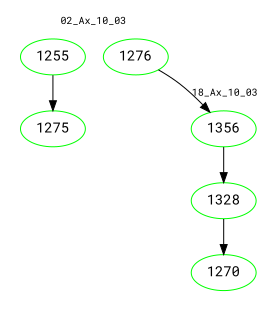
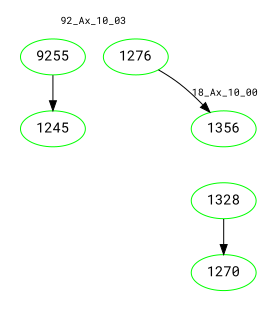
cluster "02_Ax_10_03": label "02_Ax_10_03" -> "92_Ax_10_03"
node "1255": label "1255" -> "9255"
cluster "18_Ax_10_03": label "18_Ax_10_03" -> "18_Ax_10_00"
node "1275": label "1275" -> "1245"
edge "1356" -> "1328": removed
